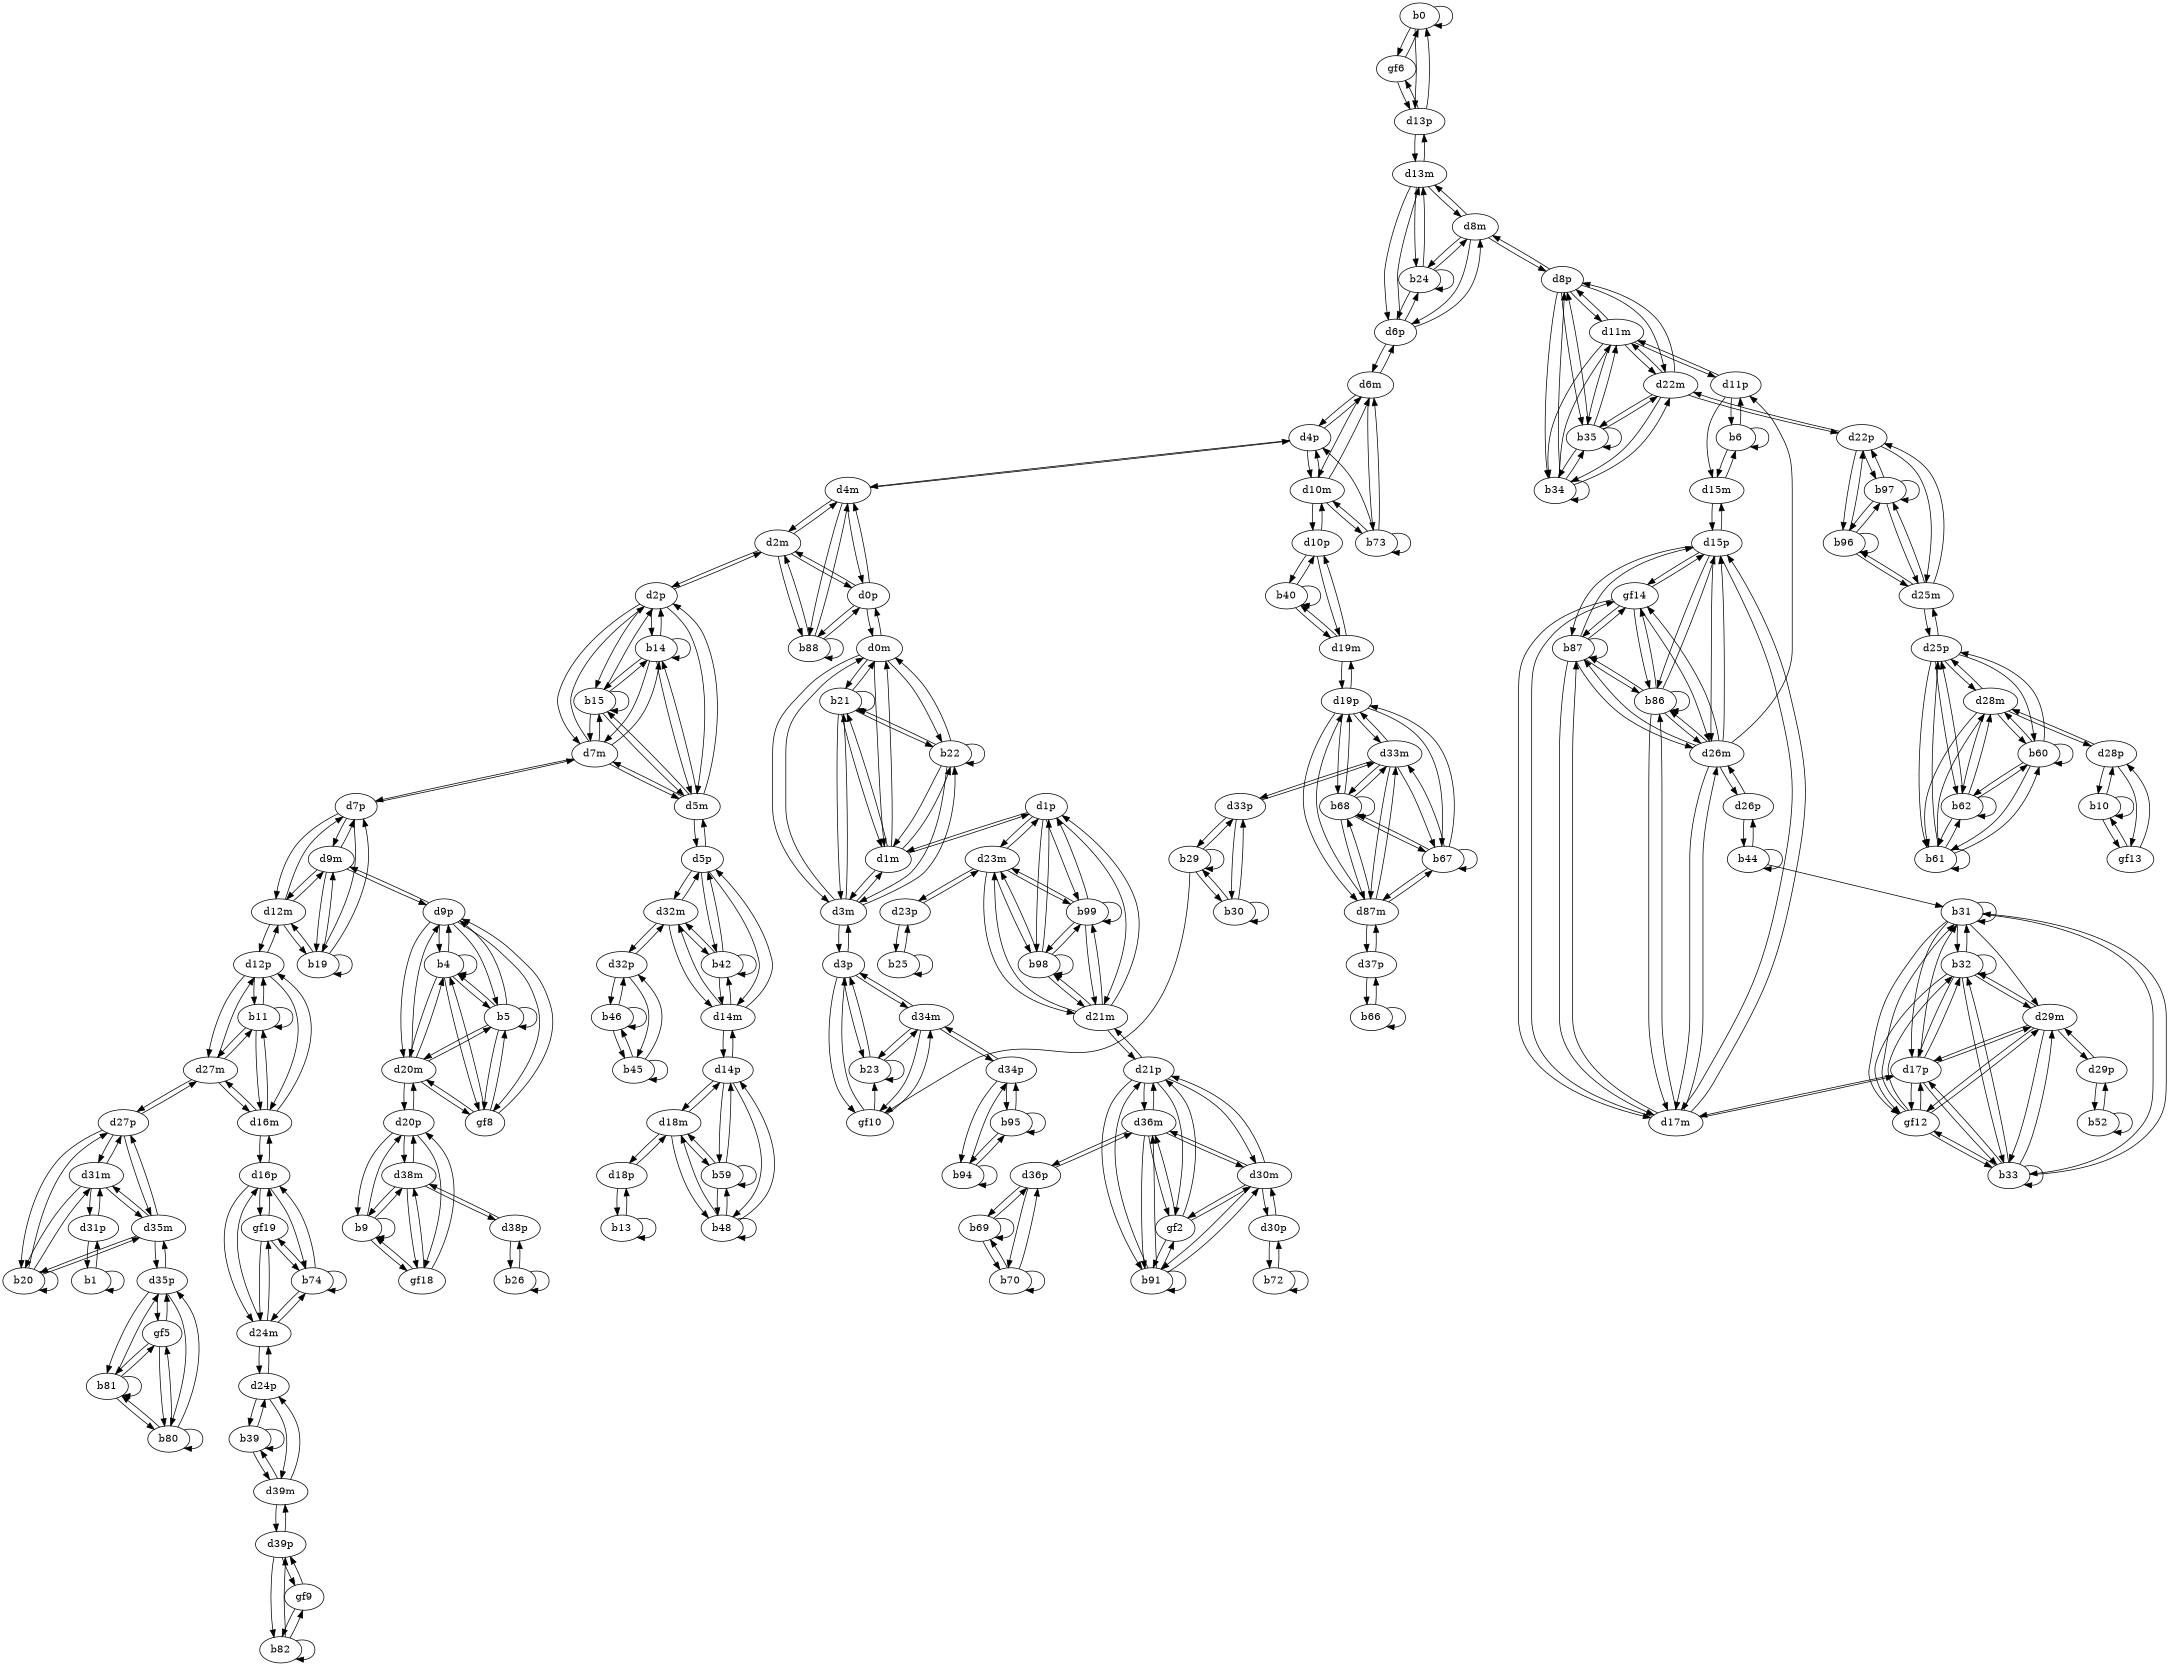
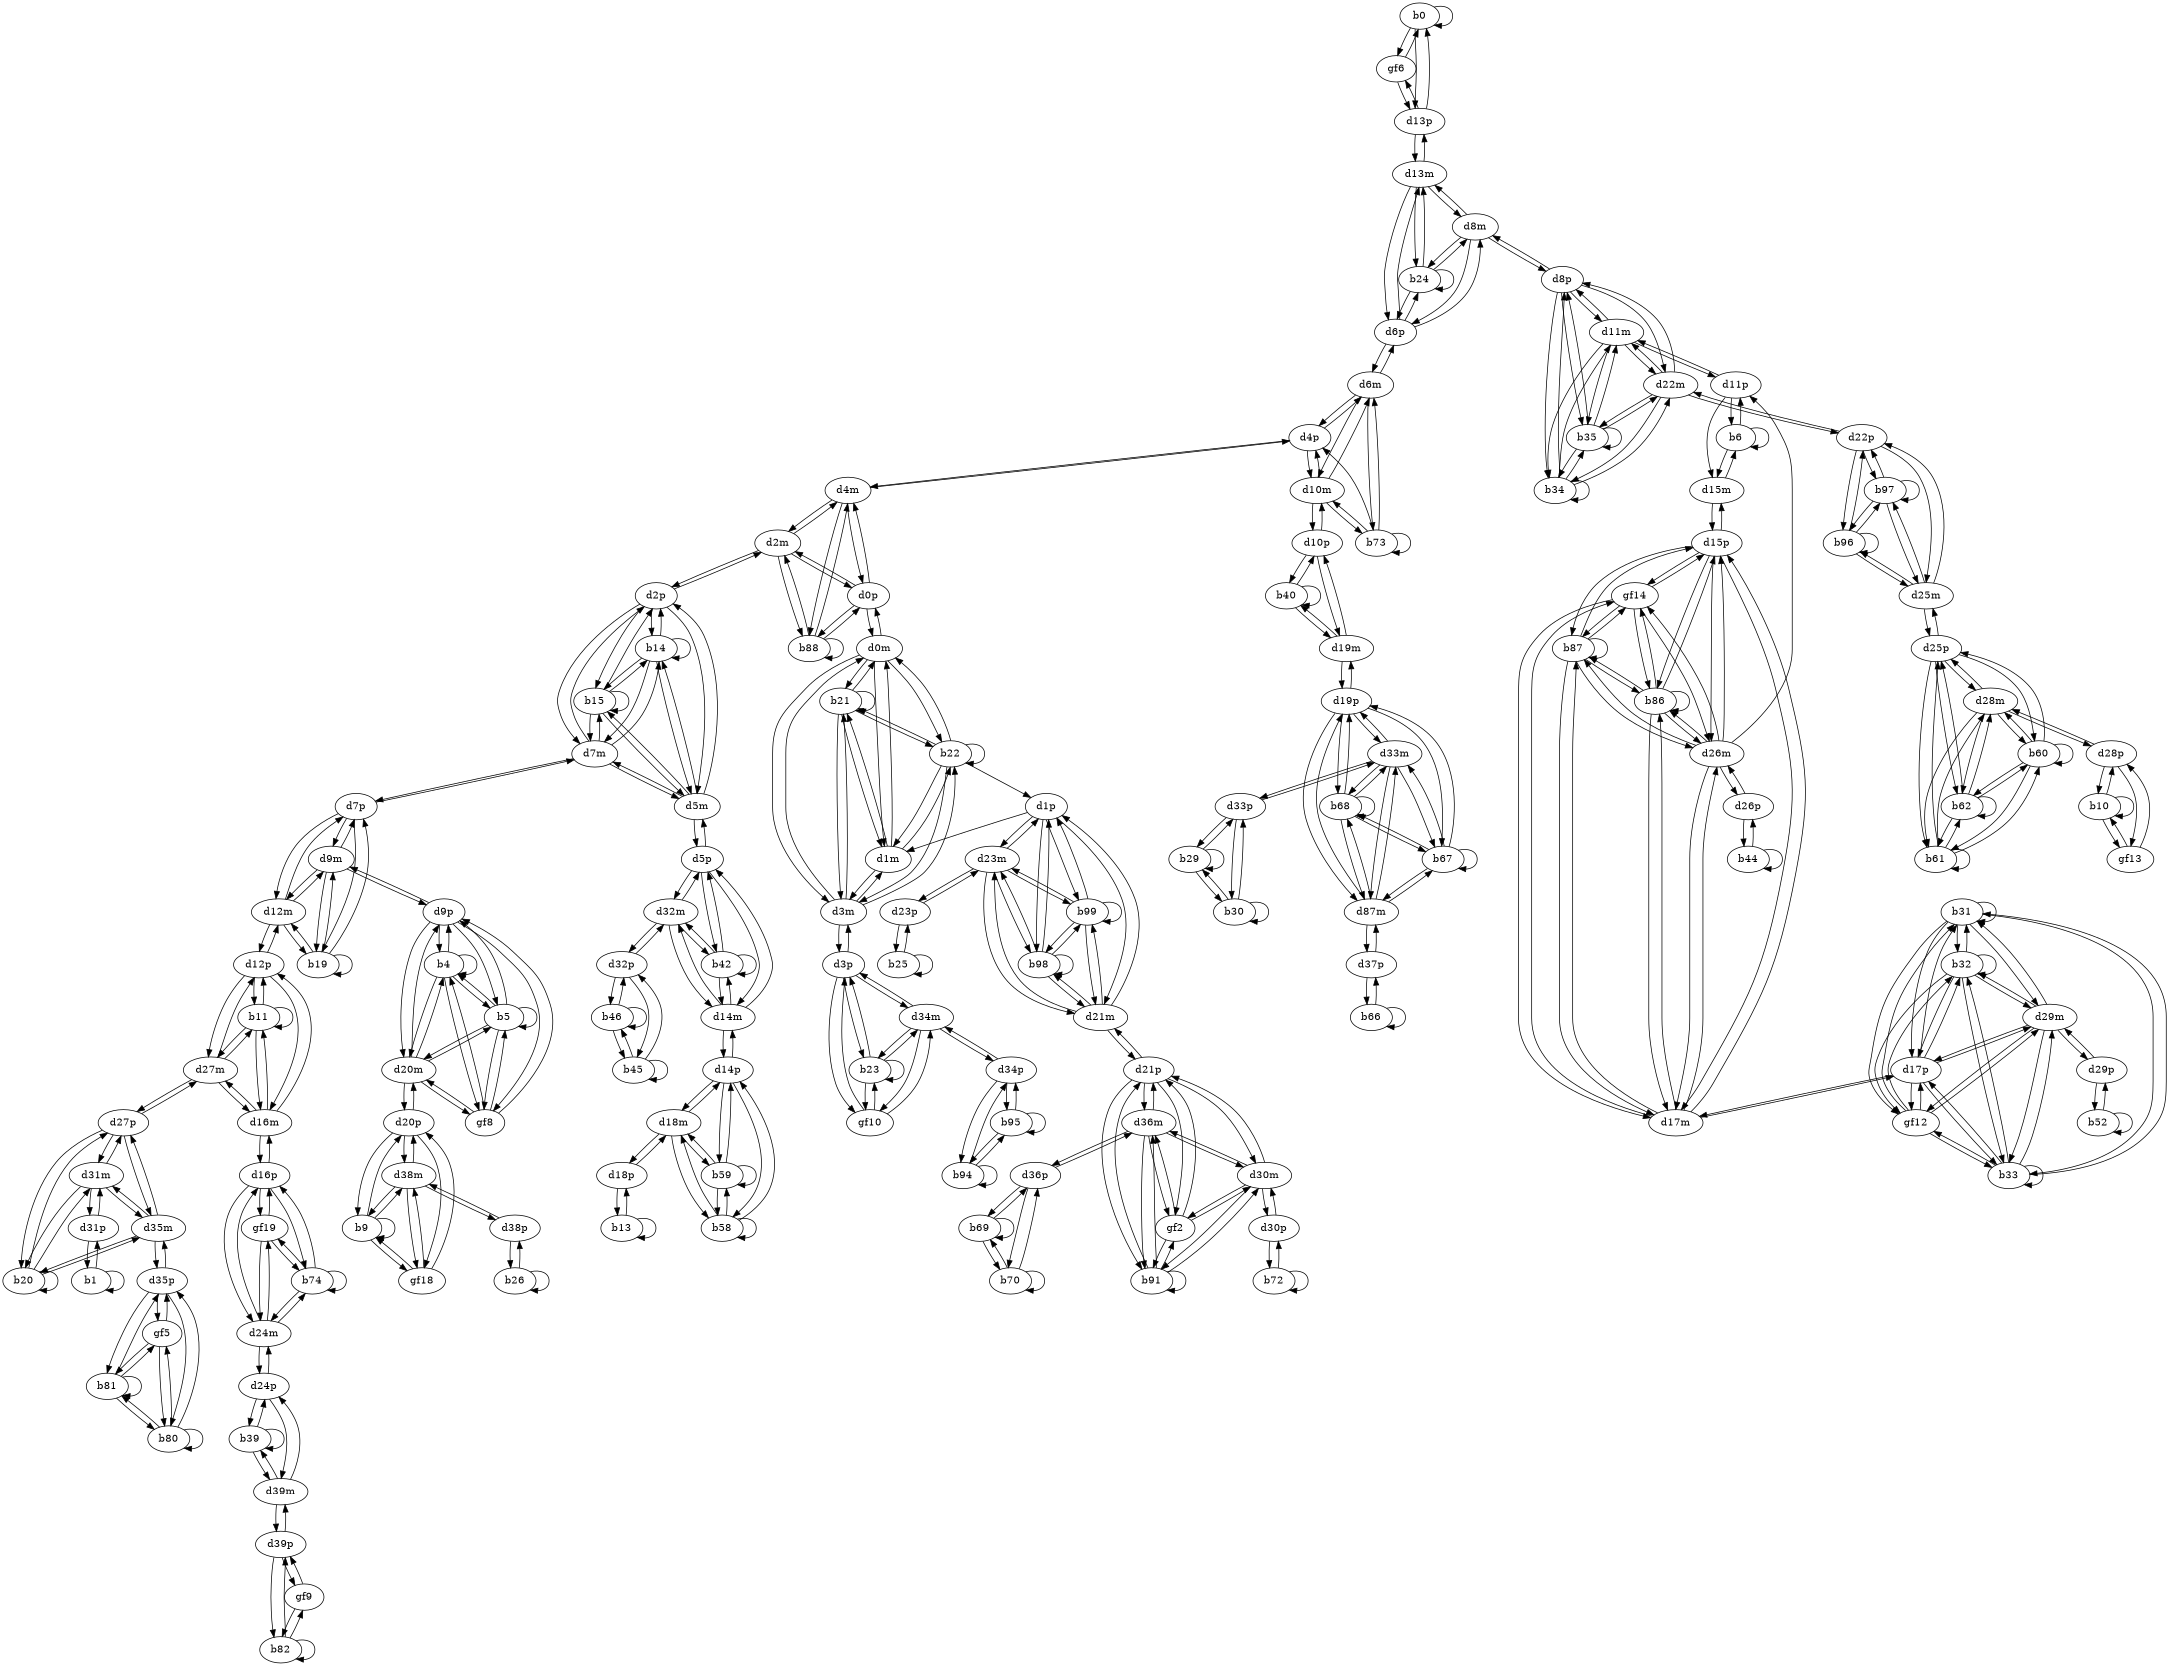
edge "d1m" -> "d1p": now "b22" -> "d1p"
edge "b44" -> "b31": now "d29m" -> "b31"
edge "b29" -> "gf10": now "b23" -> "gf10"
node "b48": label "b48" -> "b58"
